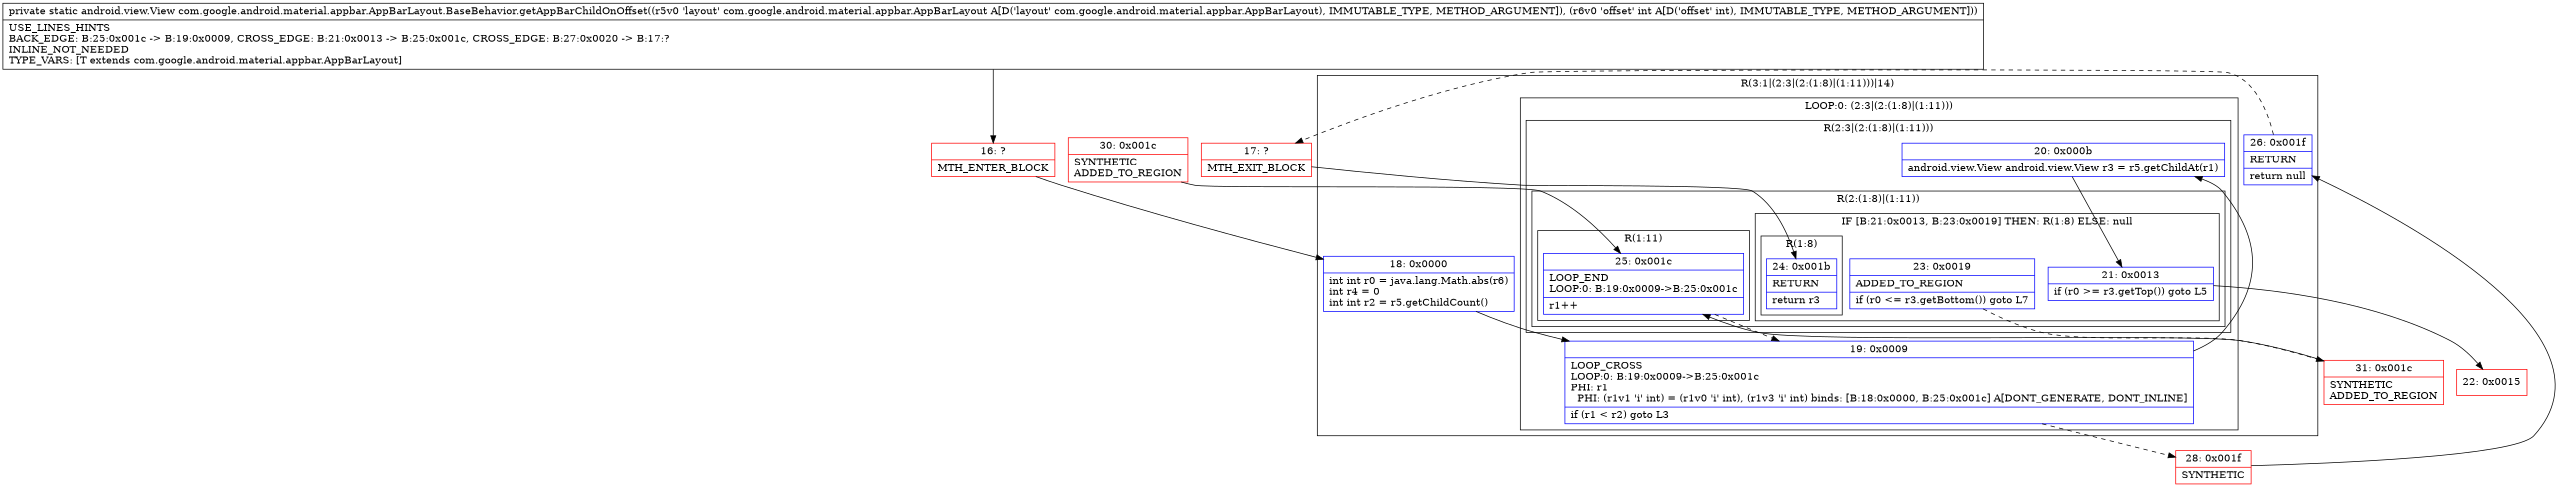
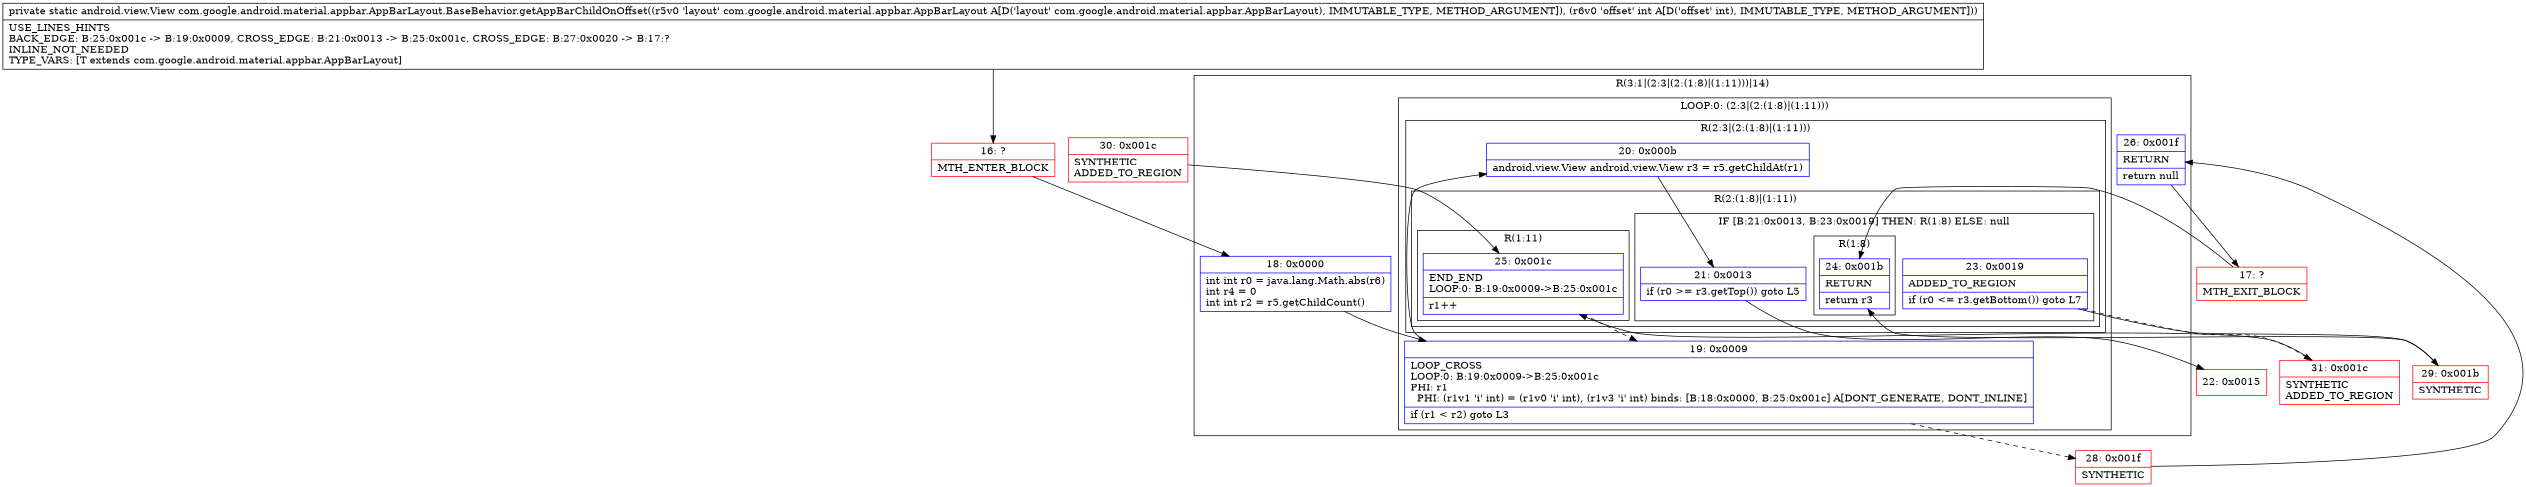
edge "26: 0x001f" -> "17: ?": style dashed -> solid
node "25: 0x001c": text "LOOP_END" -> "END_END"
node "29: 0x001b": added
